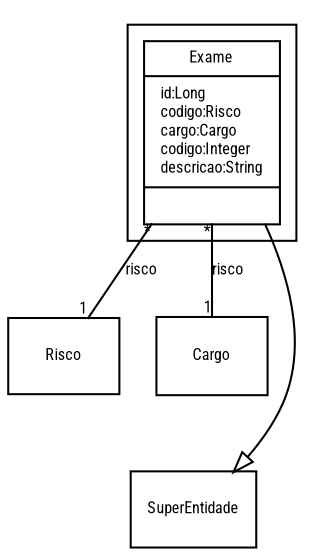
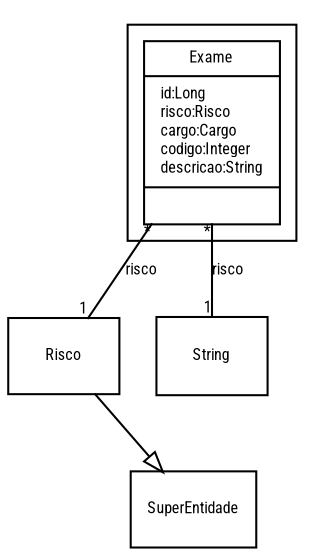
node "Exame": text "codigo:Risco" -> "risco:Risco"
edge "Exame" -> "SuperEntidade": now "Risco" -> "SuperEntidade"
node "Cargo": label "Cargo" -> "String"
